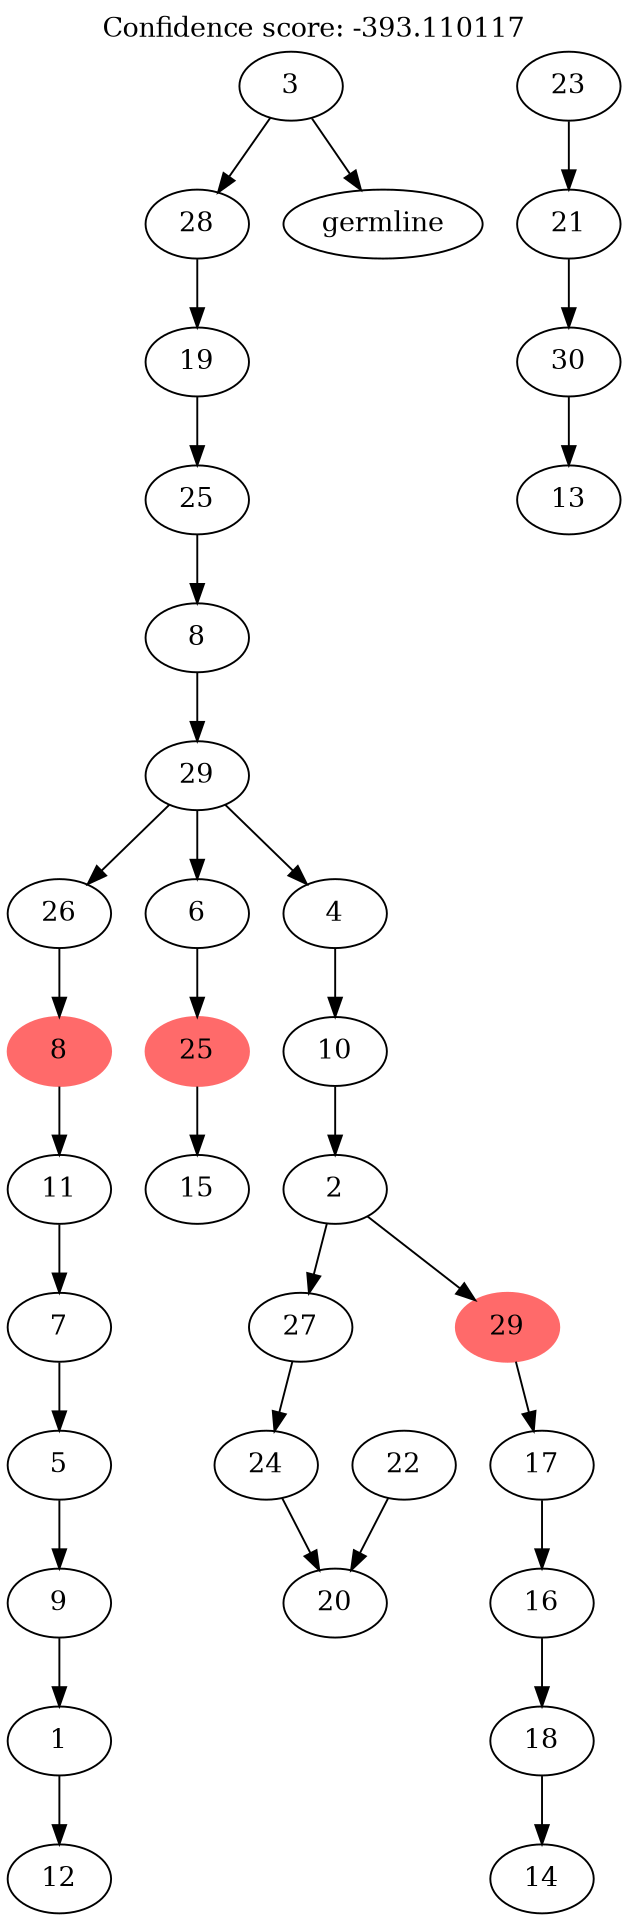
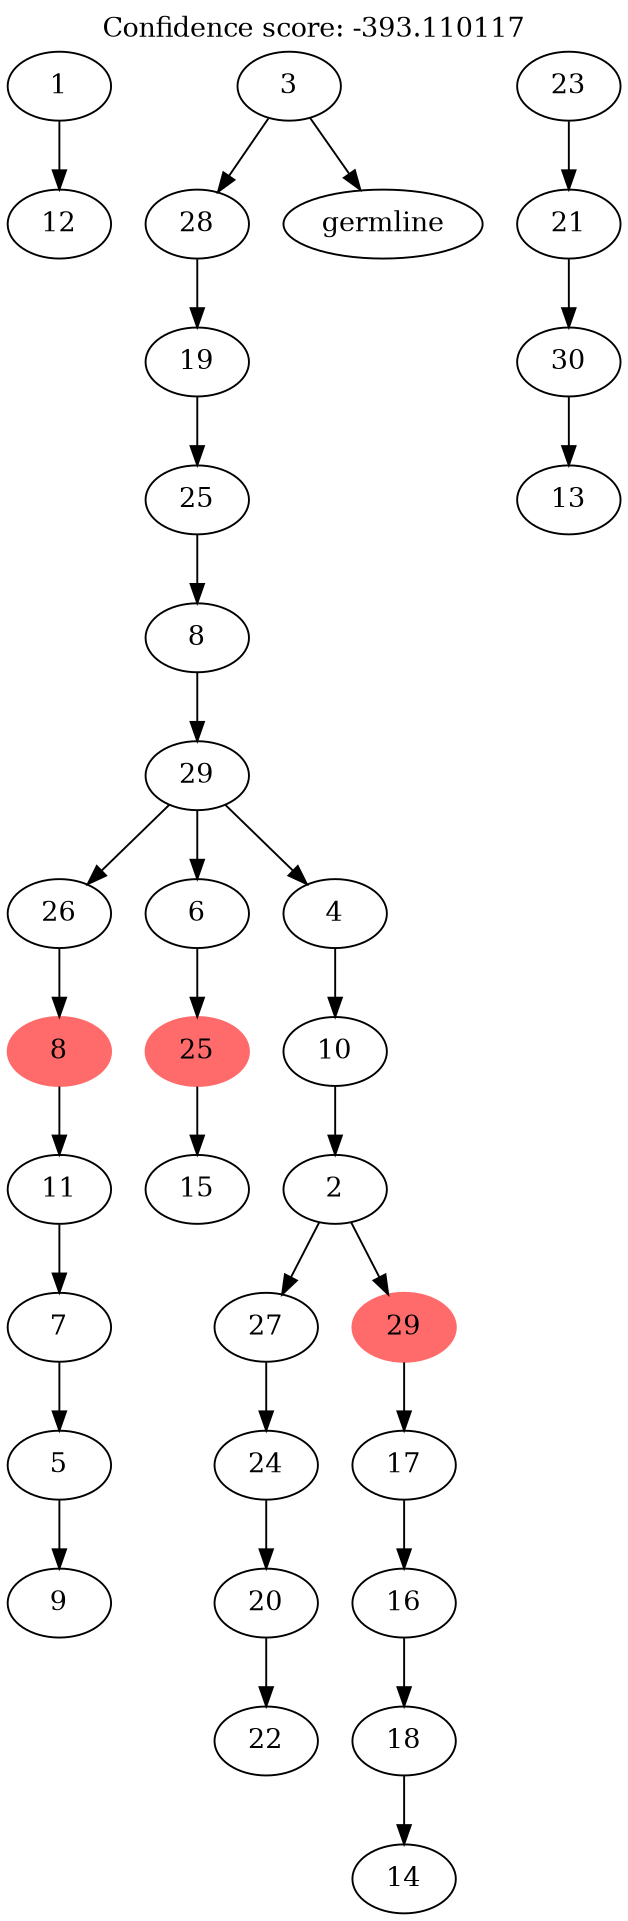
edge "22" -> "20": reversed
edge "9" -> "1": removed
